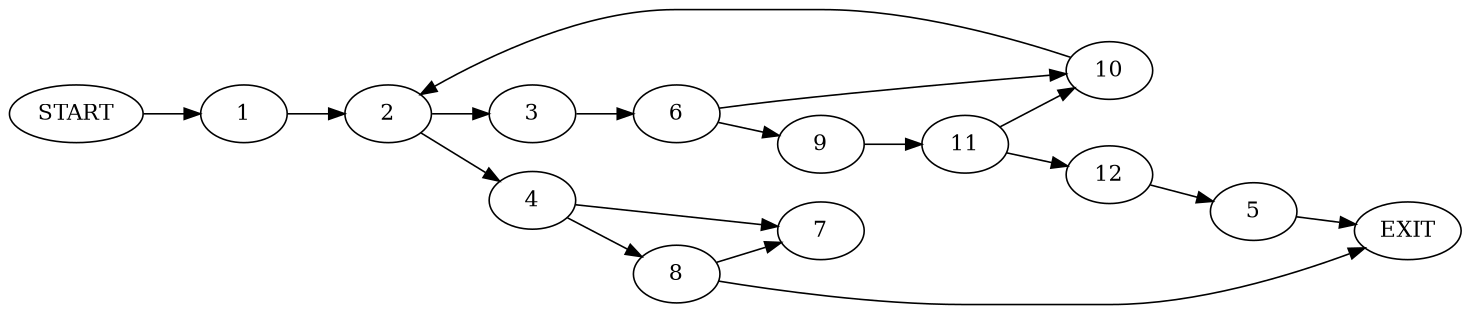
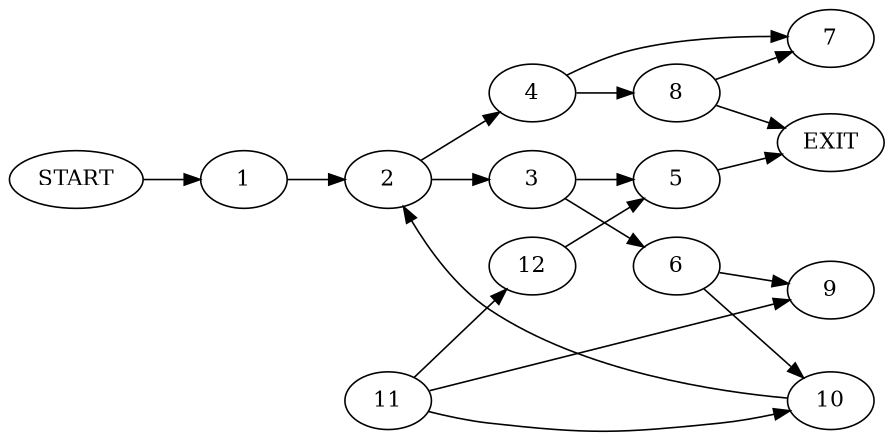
edge "9" -> "11": reversed
edge "3" -> "5": added
